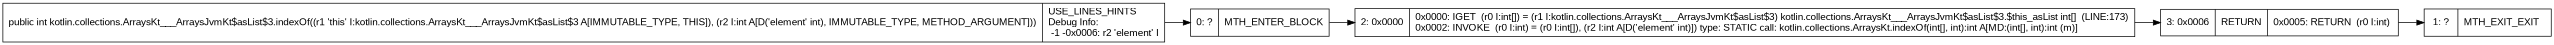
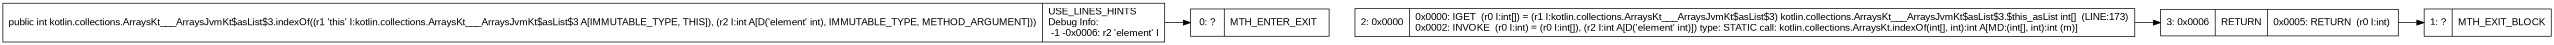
node "0: ?": text "MTH_ENTER_BLOCK" -> "MTH_ENTER_EXIT"
node "1: ?": text "MTH_EXIT_EXIT" -> "MTH_EXIT_BLOCK"
edge "0: ?" -> "2: 0x0000": removed
